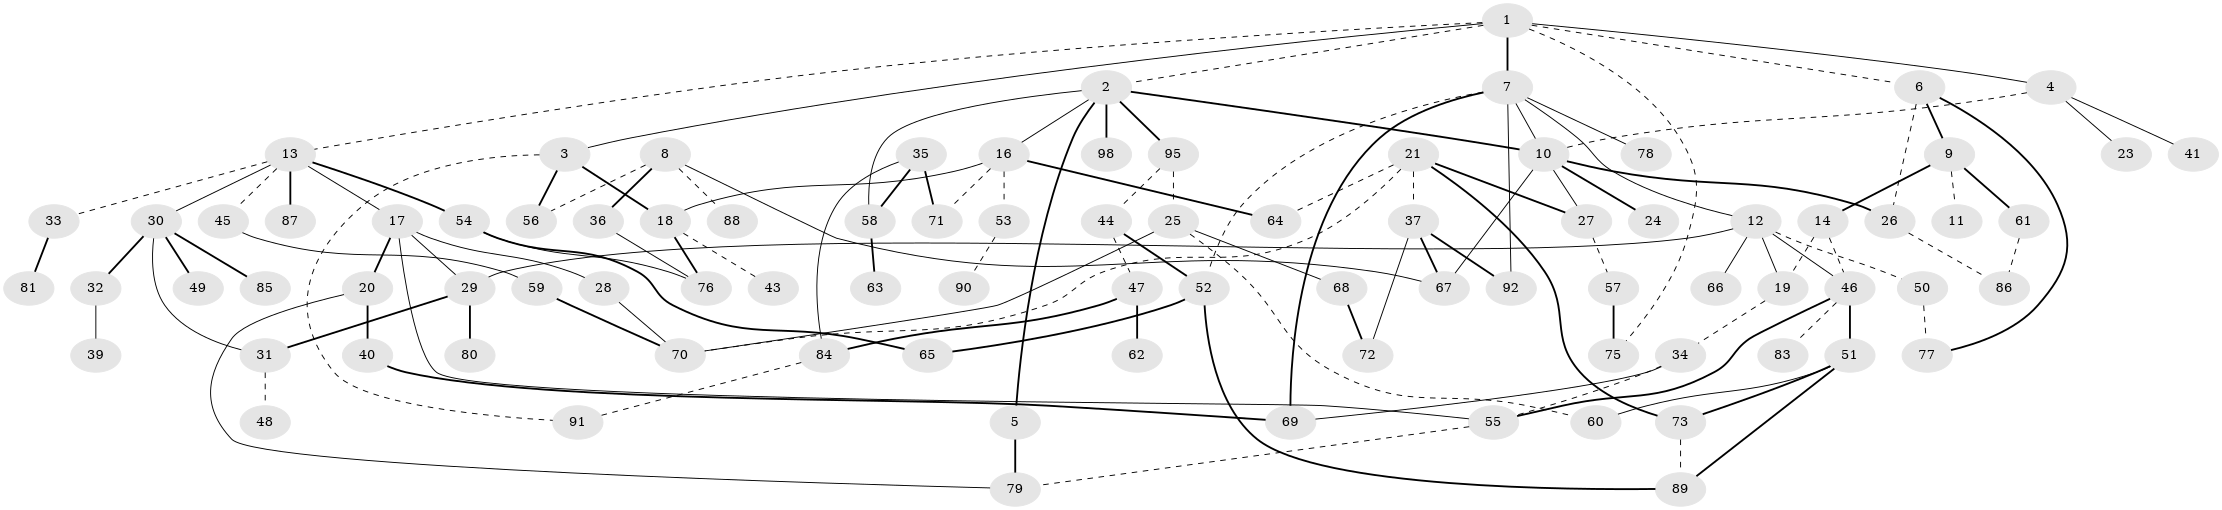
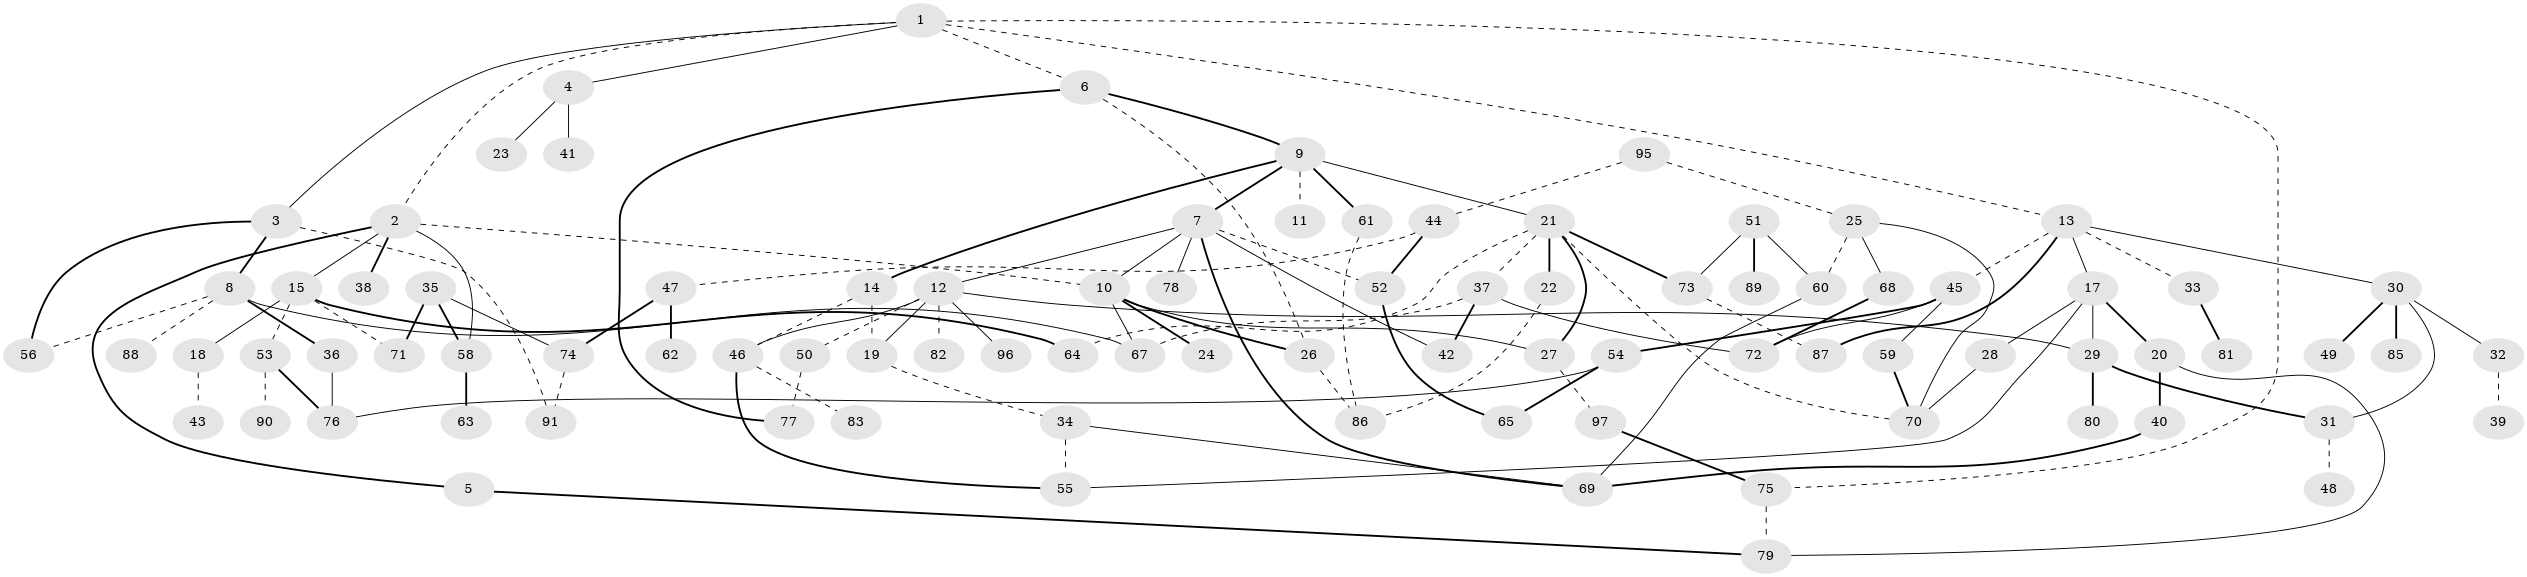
edge "1" -- "7": now "9" -- "7"
edge "4" -- "10": removed
edge "2" -- "10": style bold -> dashed
edge "2" -- "95": removed
node "16": label "16" -> "15"
node "98": label "98" -> "38"
edge "13" -- "54": now "45" -- "54"
edge "3" -- "18": now "3" -- "8"
edge "9" -- "21": added
edge "30" -- "32": style bold -> solid
edge "37" -- "67": style bold -> dashed
edge "18" -- "76": now "53" -- "76"
node "92": label "92" -> "42"
node "22": added
node "57": label "57" -> "97"
node "66": label "66" -> "96"
edge "32" -- "39": style solid -> dashed
edge "46" -- "51": removed
edge "45" -- "72": added
node "84": label "84" -> "74"
node "82": added
edge "60" -- "69": added
edge "51" -- "73": style bold -> solid
edge "55" -- "79": now "75" -- "79"
edge "73" -- "89": now "73" -- "87"
edge "52" -- "89": removed
